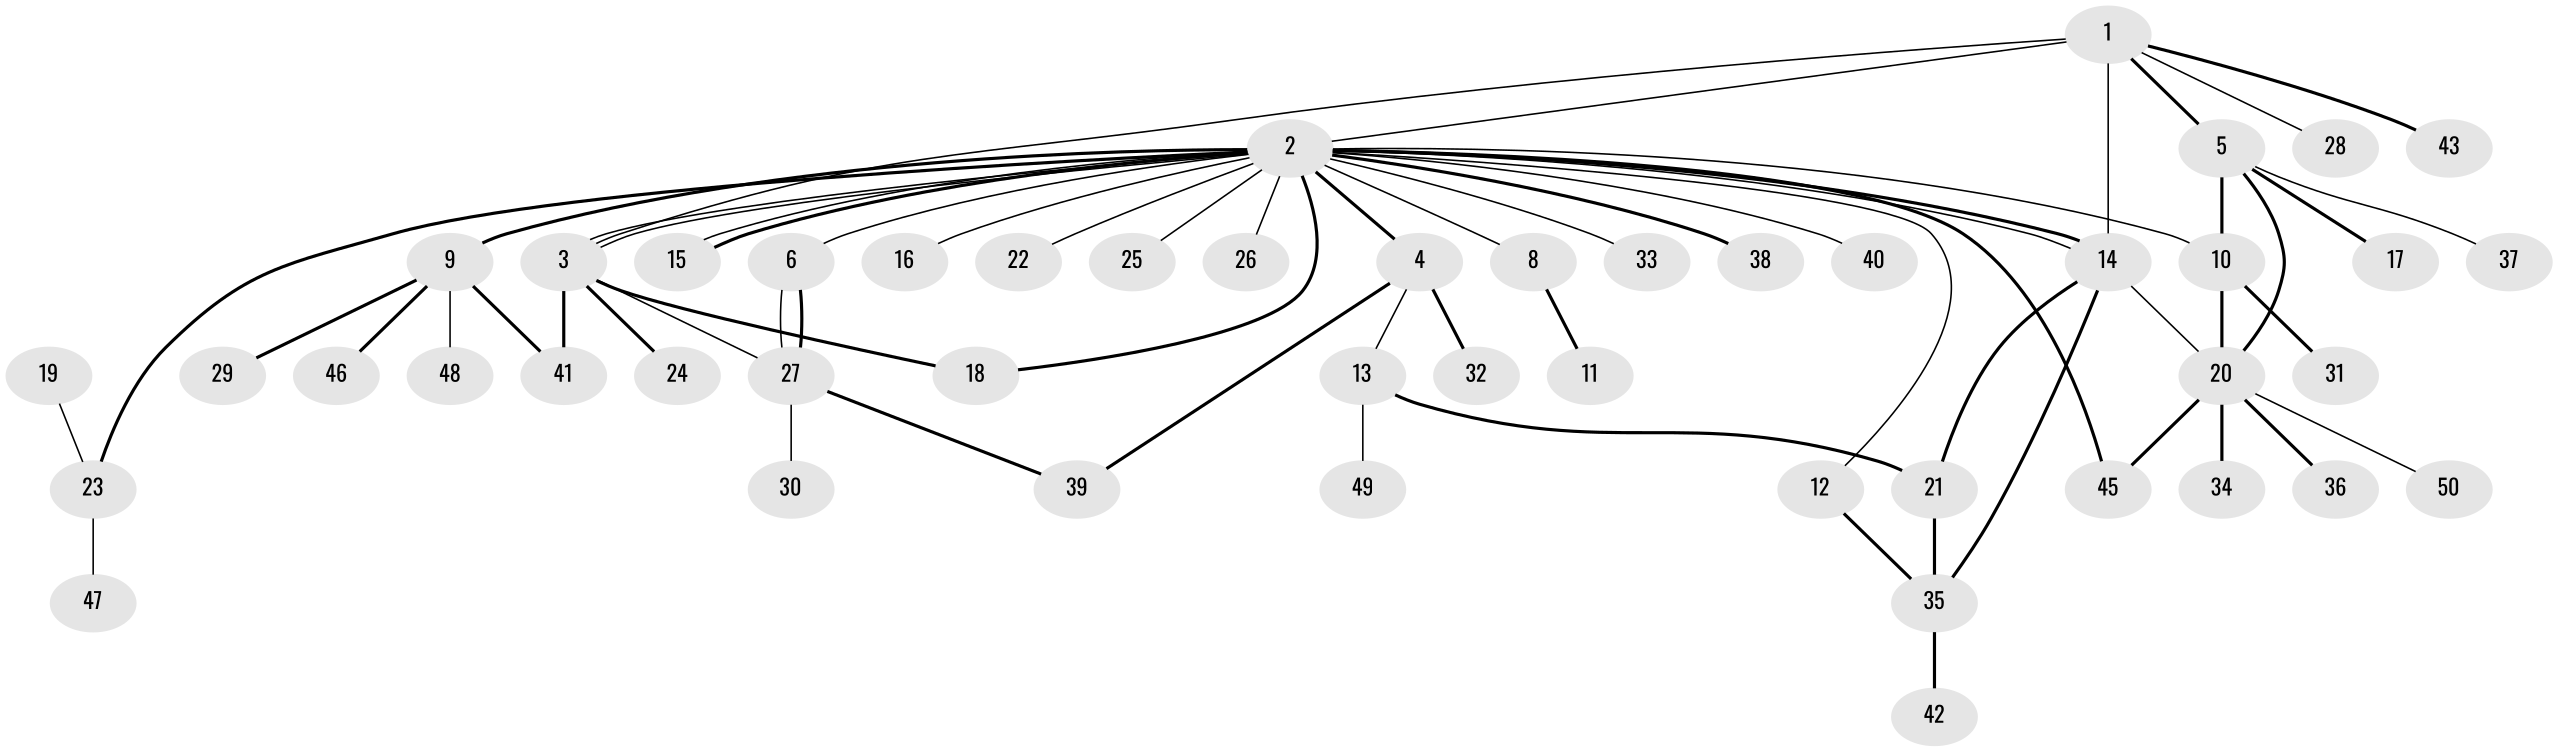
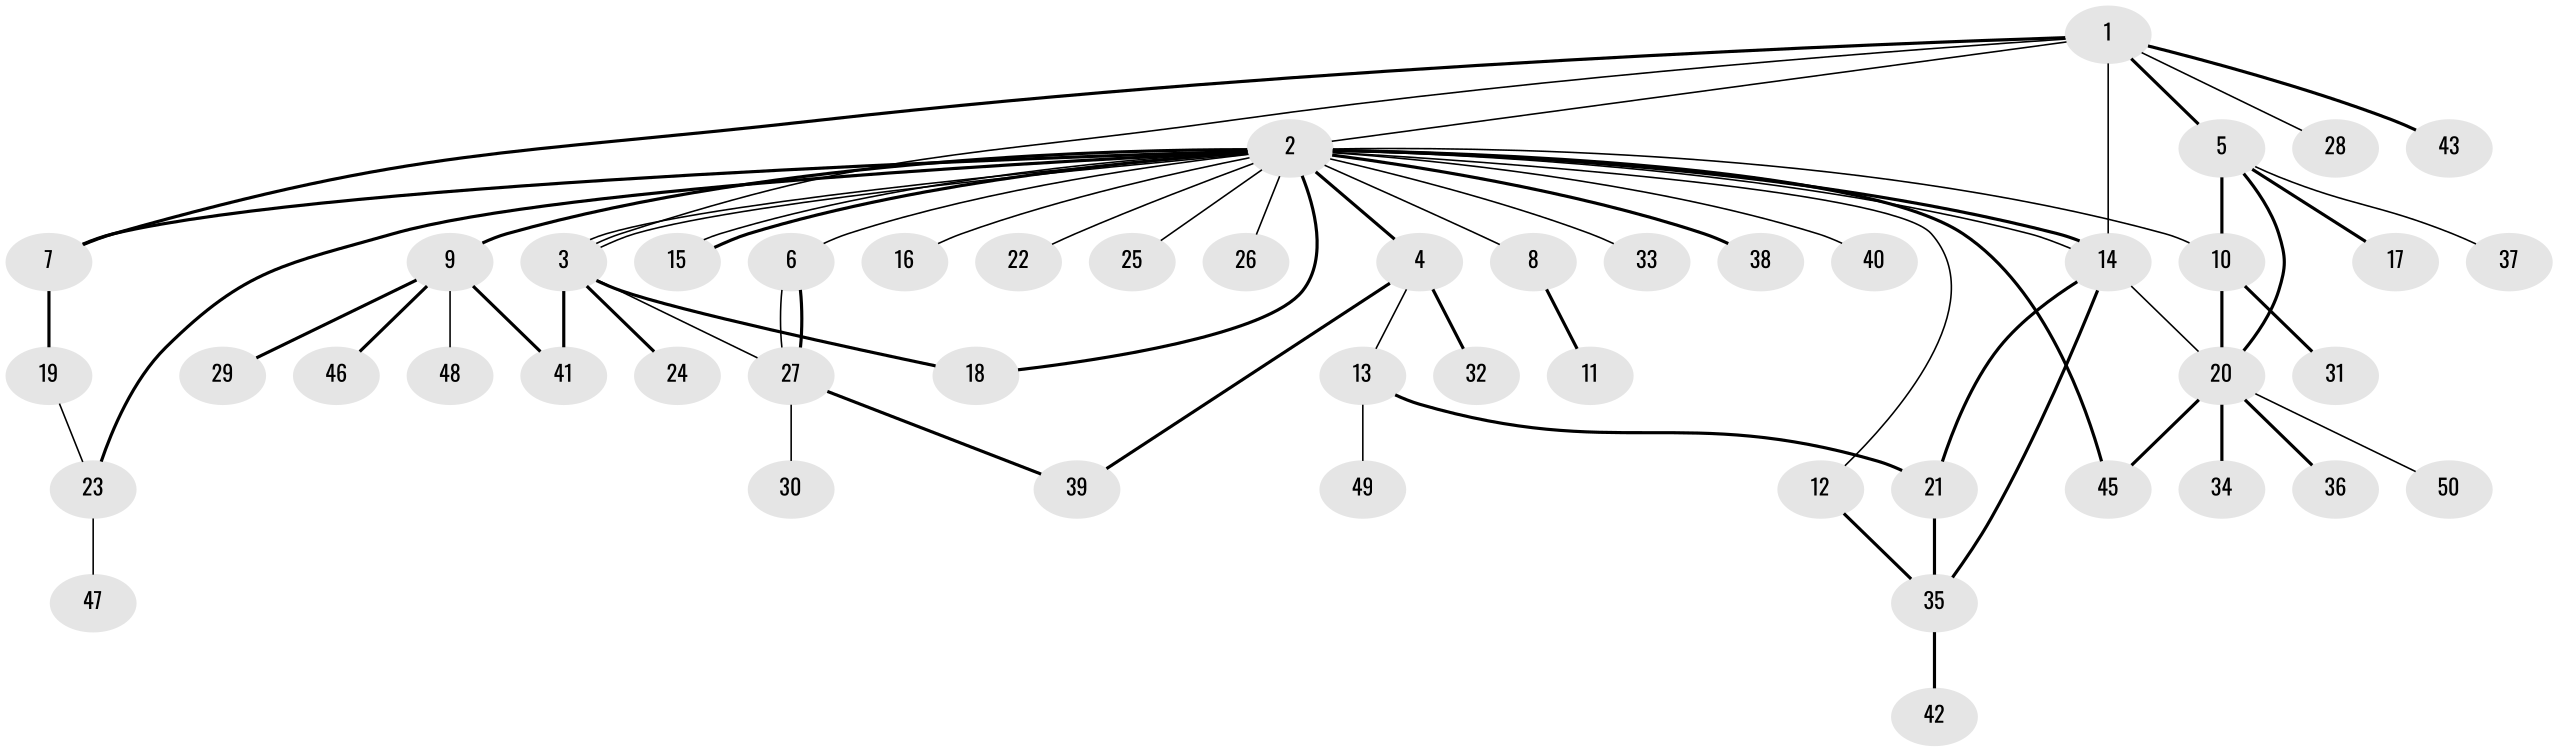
node "7": added
